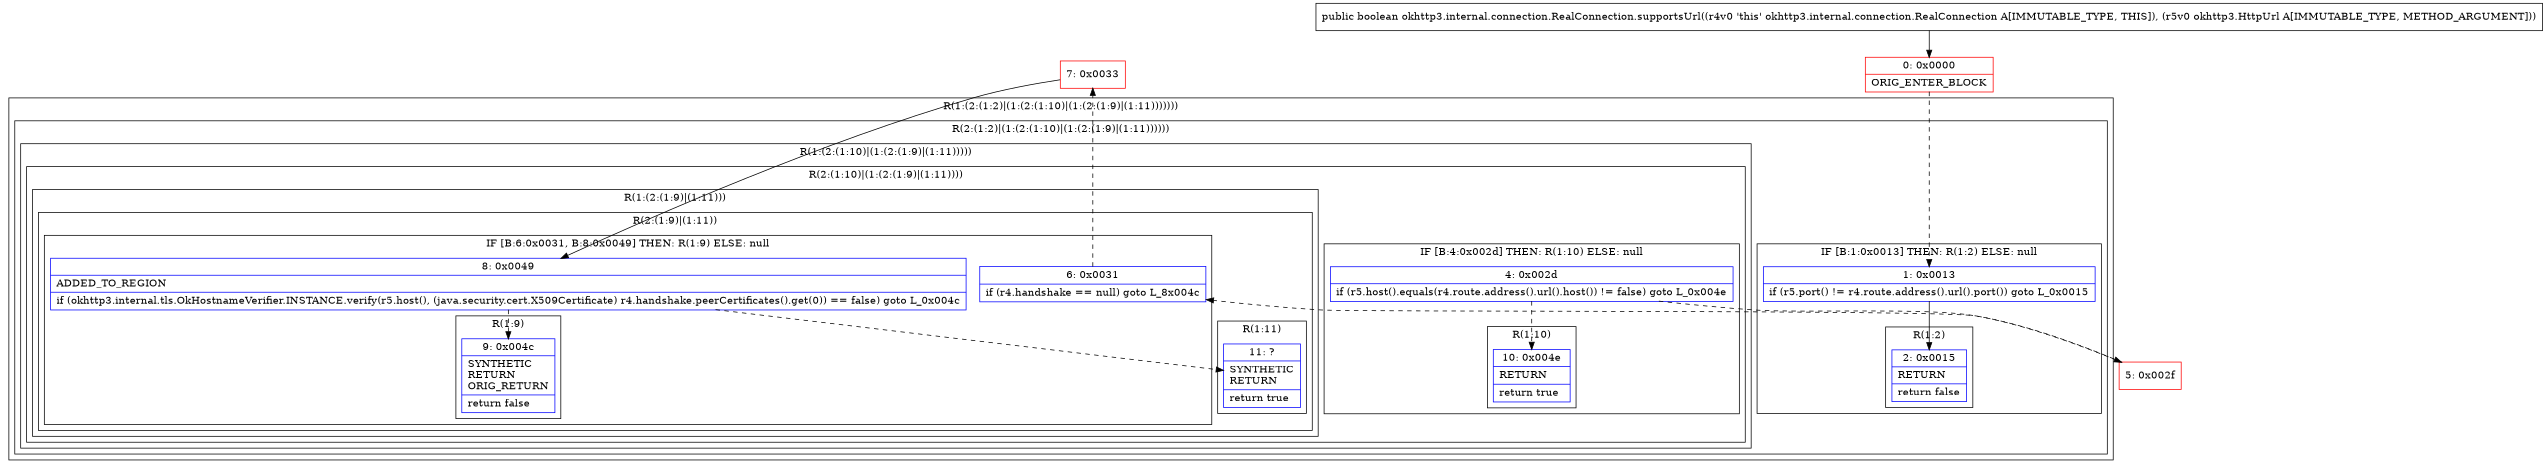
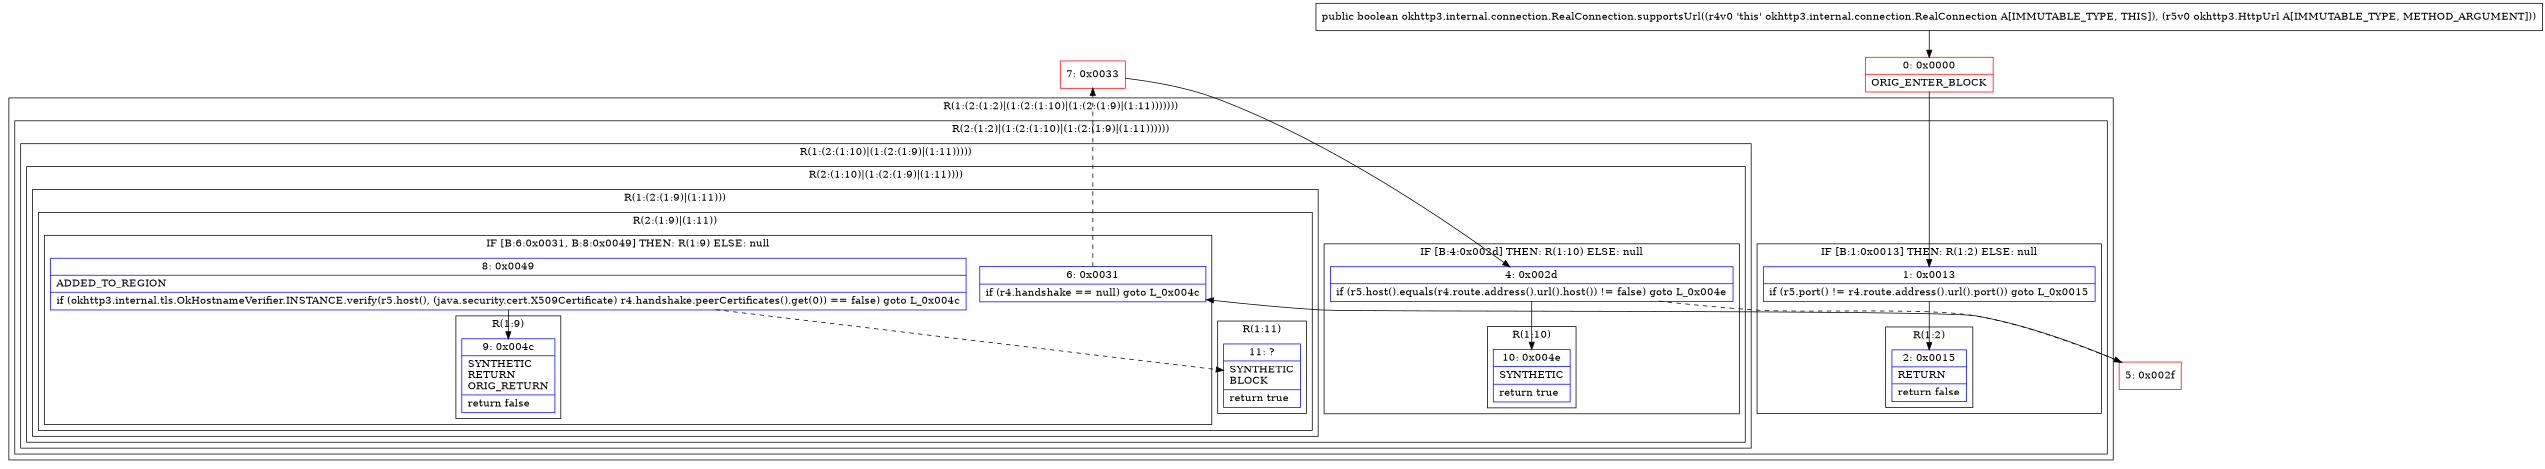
edge "7: 0x0033" -> "8: 0x0049": now "7: 0x0033" -> "4: 0x002d"
edge "0: 0x0000" -> "1: 0x0013": style dashed -> solid
node "6: 0x0031": text "if (r4.handshake == null) goto L_8x004c" -> "if (r4.handshake == null) goto L_0x004c"
edge "5: 0x002f" -> "6: 0x0031": style dashed -> solid
edge "8: 0x0049" -> "9: 0x004c": style dashed -> solid
edge "4: 0x002d" -> "10: 0x004e": style dashed -> solid
node "10: 0x004e": text "RETURN" -> "SYNTHETIC"
node "11: ?": text "RETURN" -> "BLOCK"
